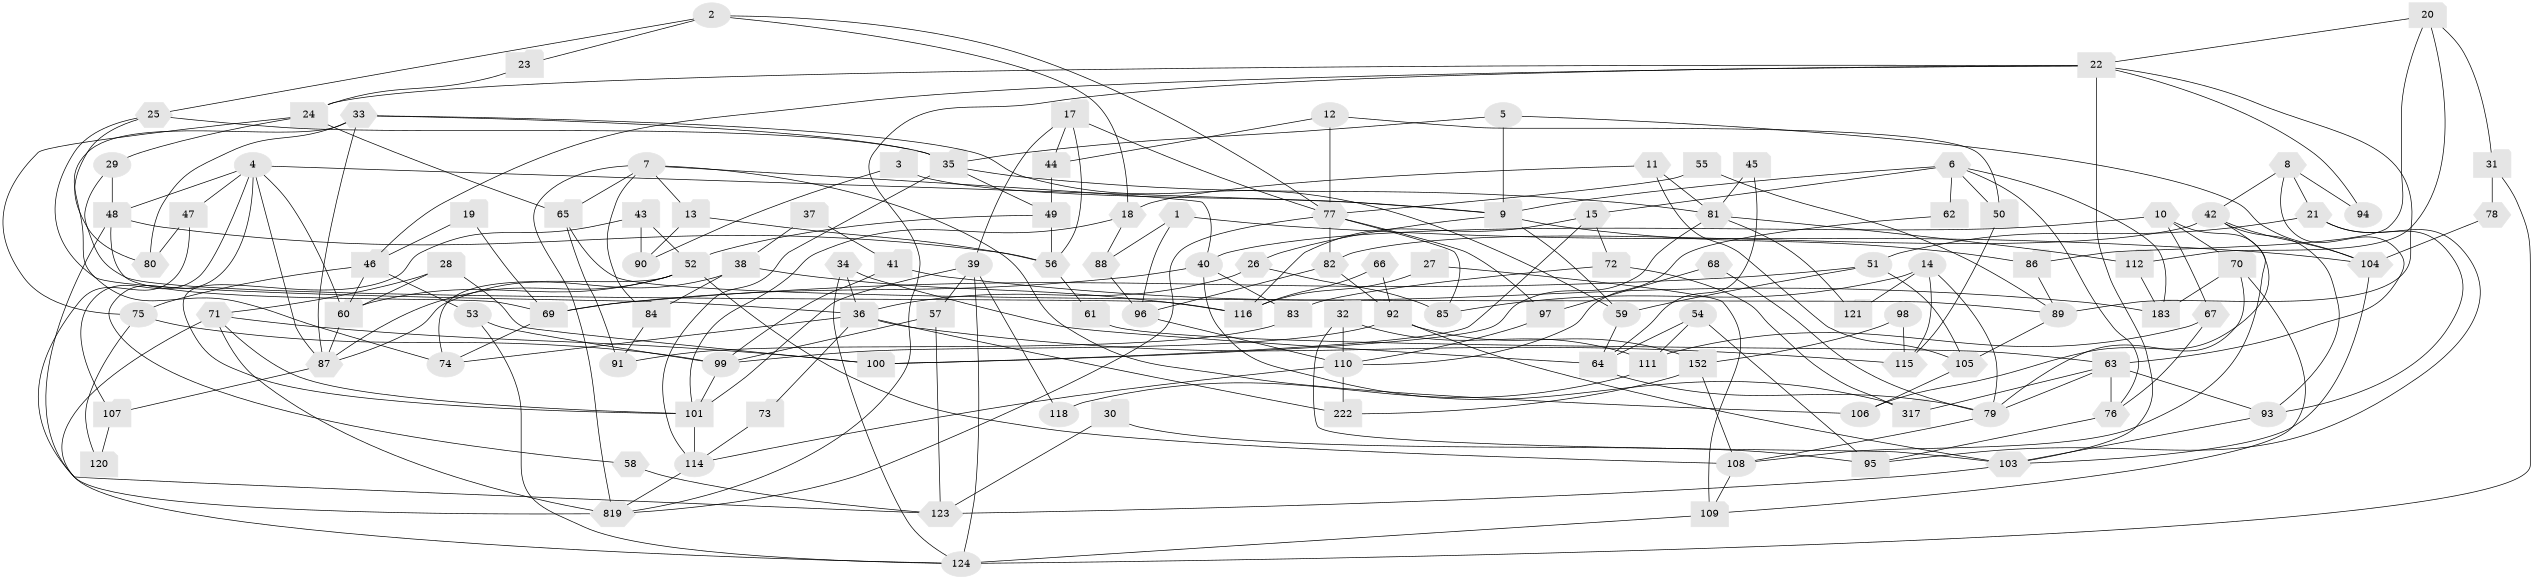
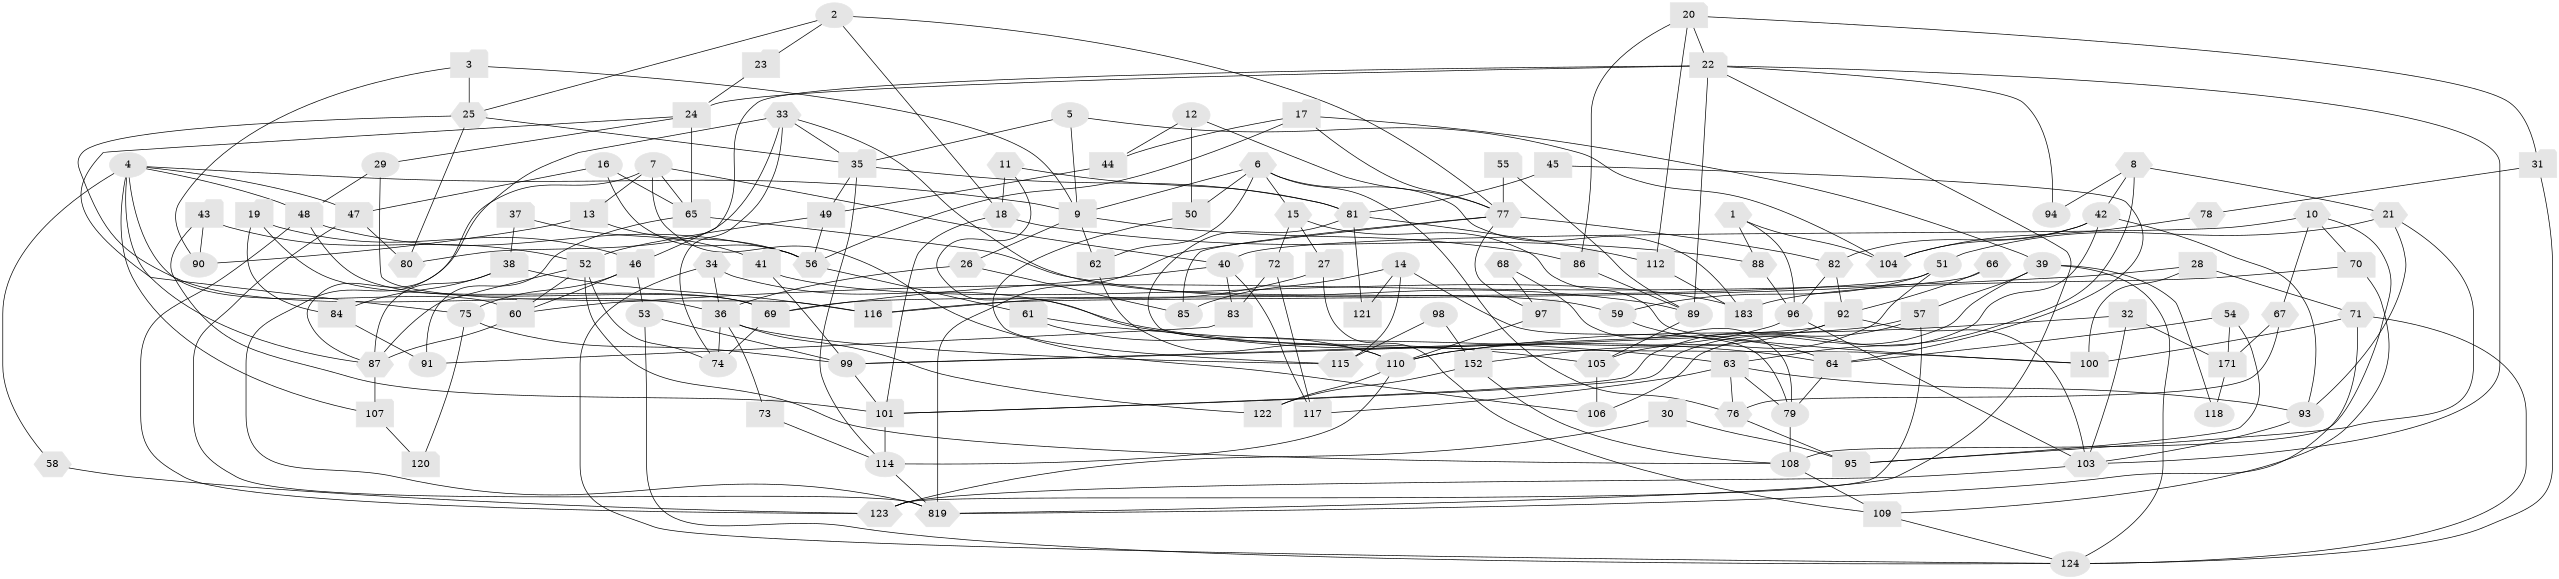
edge "3" -- "25": added
node "16": added
edge "15" -- "116": now "15" -- "27"
edge "7" -- "84": now "19" -- "84"
edge "9" -- "59": now "9" -- "62"
edge "61" -- "110": added
edge "70" -- "79": removed
node "111": label "111" -> "171"
edge "71" -- "101": now "57" -- "101"
node "222": label "222" -> "122"
node "317": label "317" -> "117"
edge "104" -- "103": now "96" -- "103"
